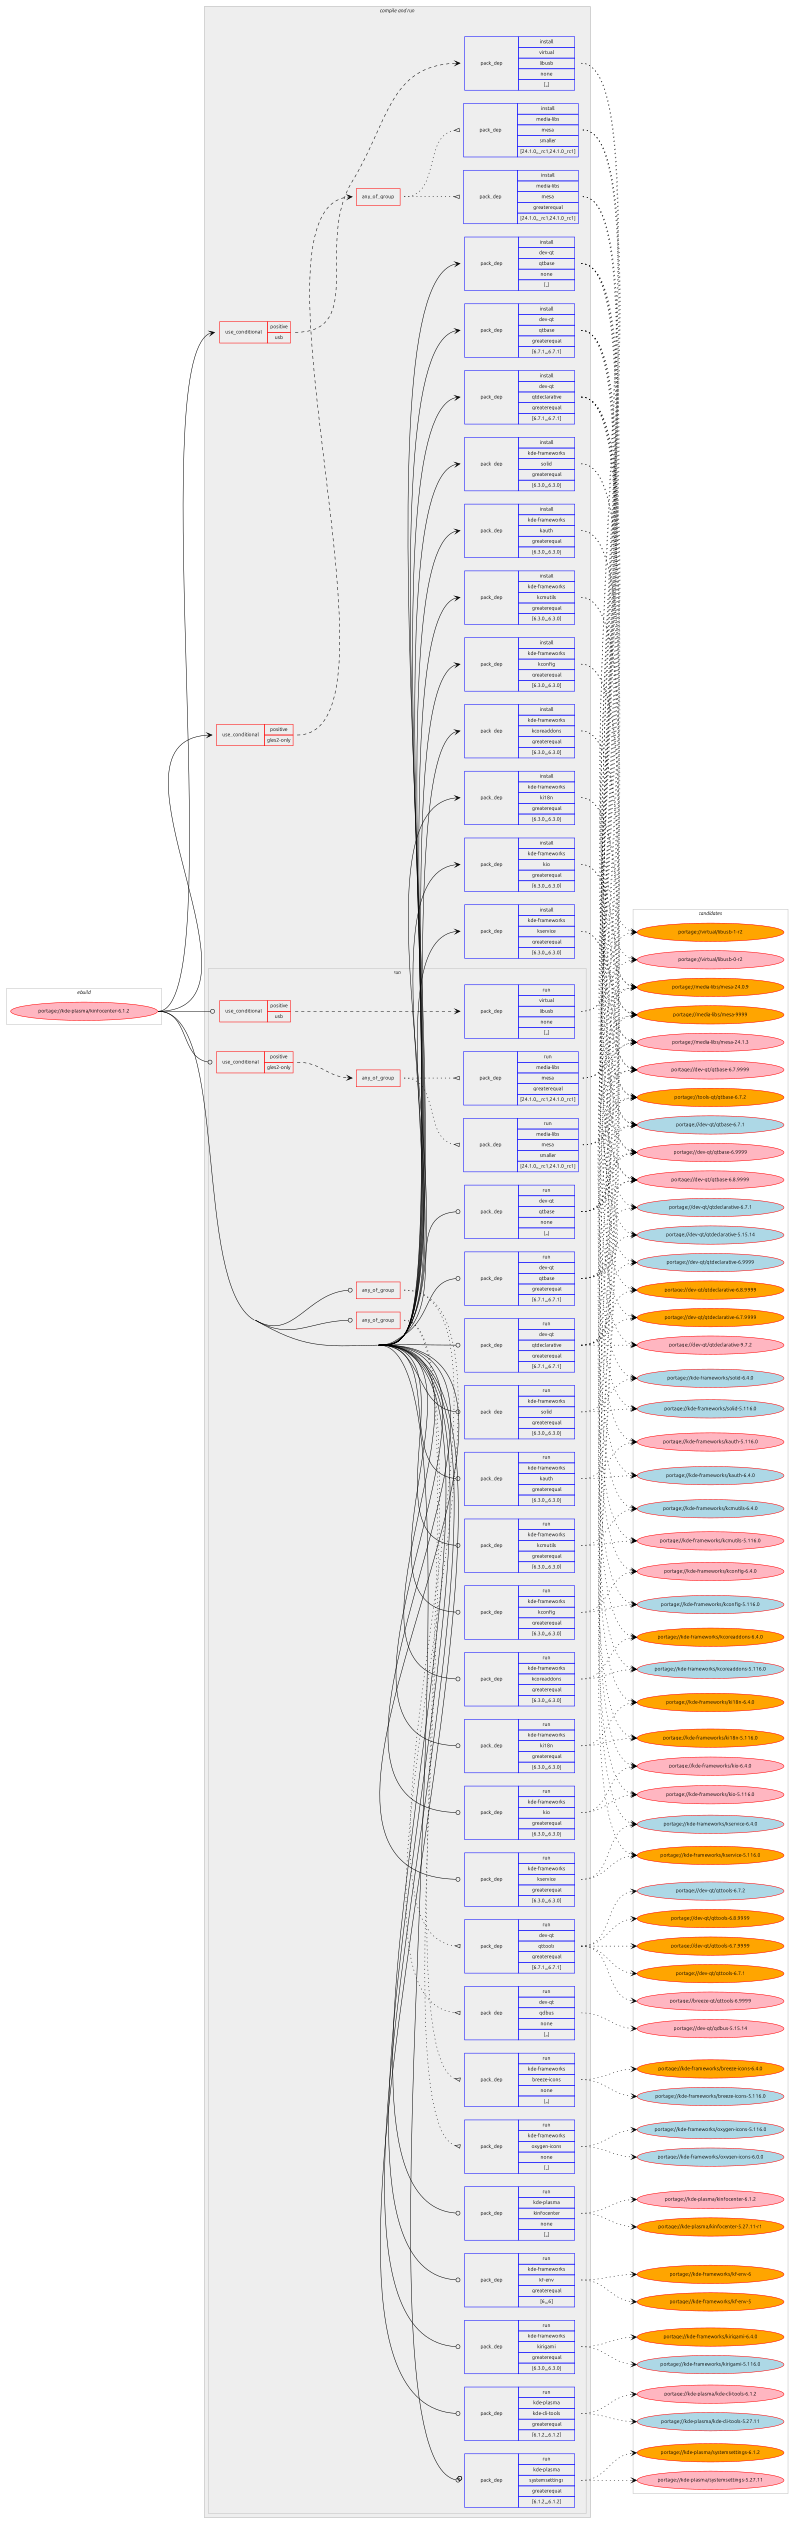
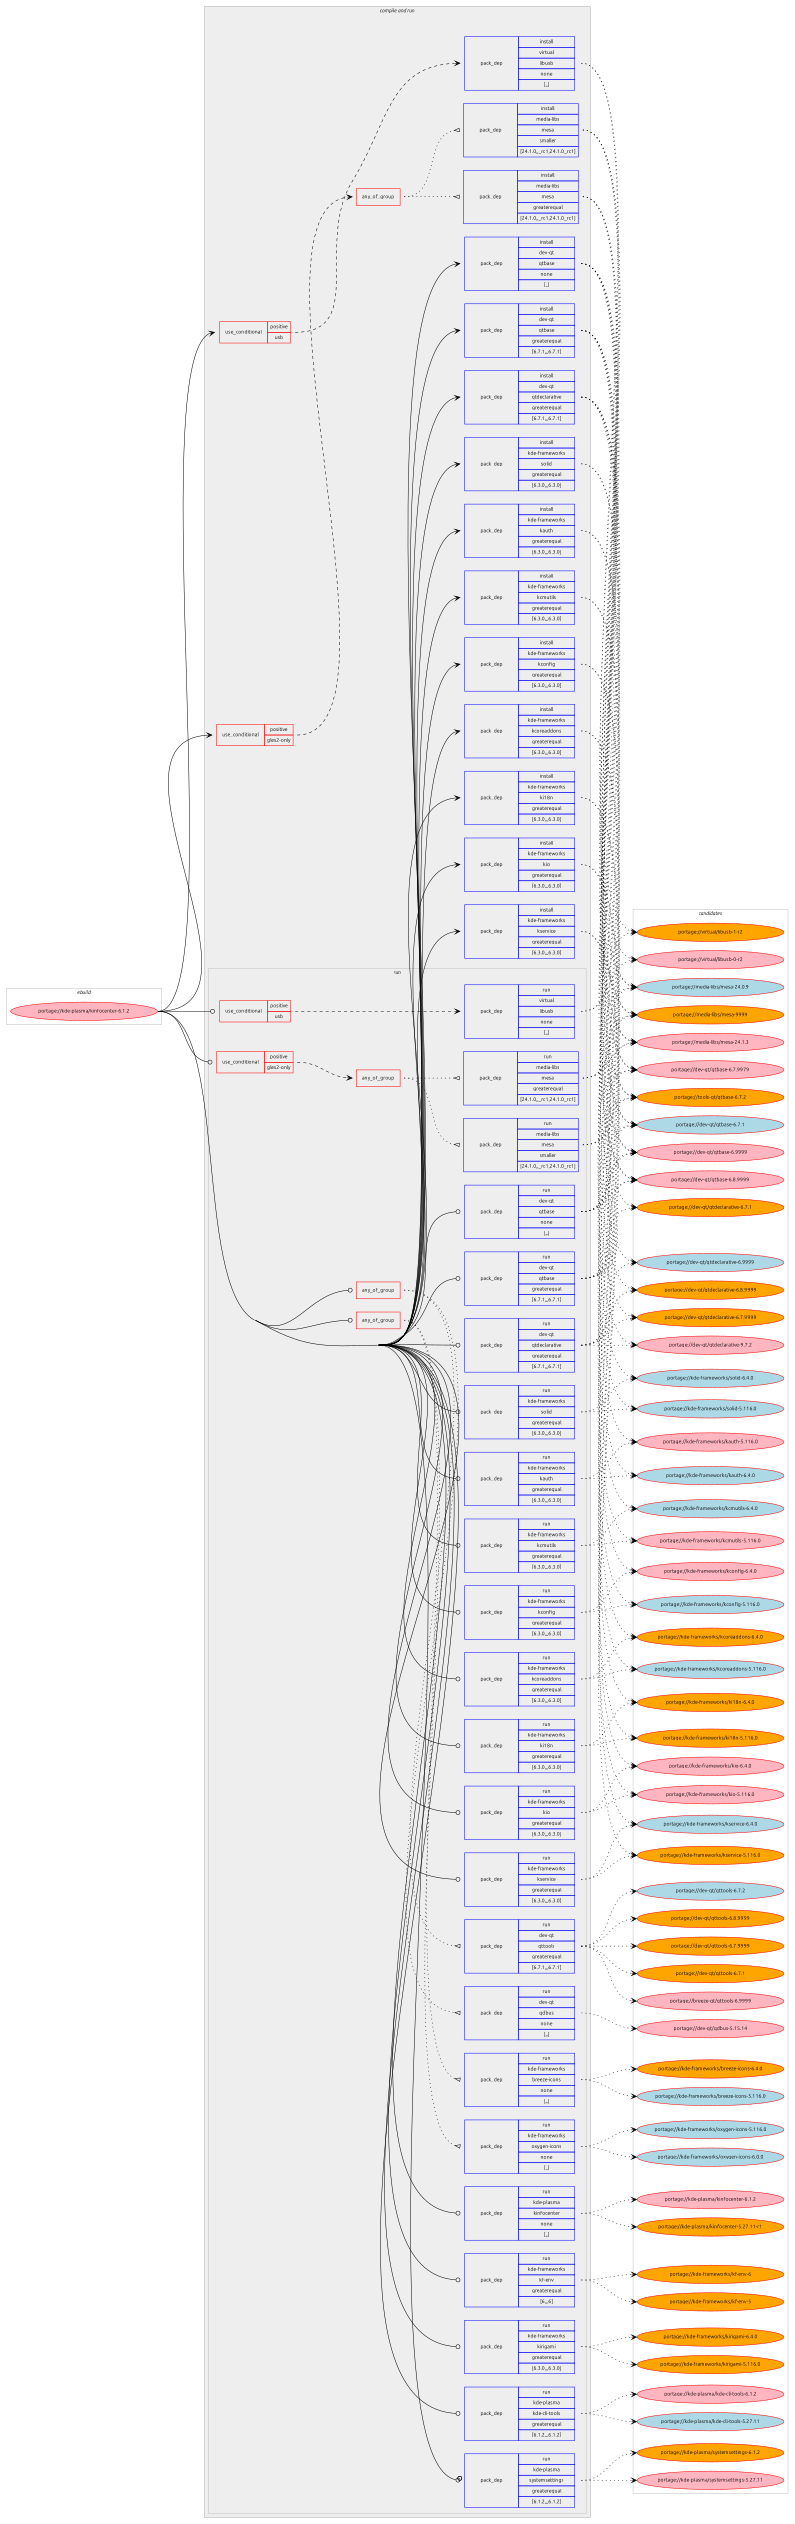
node "portage://media-libs/mesa-24.0.9": fillcolor orange -> lightblue
node "portage://dev-qt/qtbase-6.7.9999": label "portage://dev-qt/qtbase-6.7.9999" -> "portage://dev-qt/qtbase-6.7.9979"
node "portage://dev-qt/qtdeclarative-6.7.1": fillcolor lightblue -> orange
node "portage://dev-qt/qtdeclarative-5.15.14": removed
node "portage://kde-frameworks/kirigami-5.116.0": fillcolor lightblue -> orange
